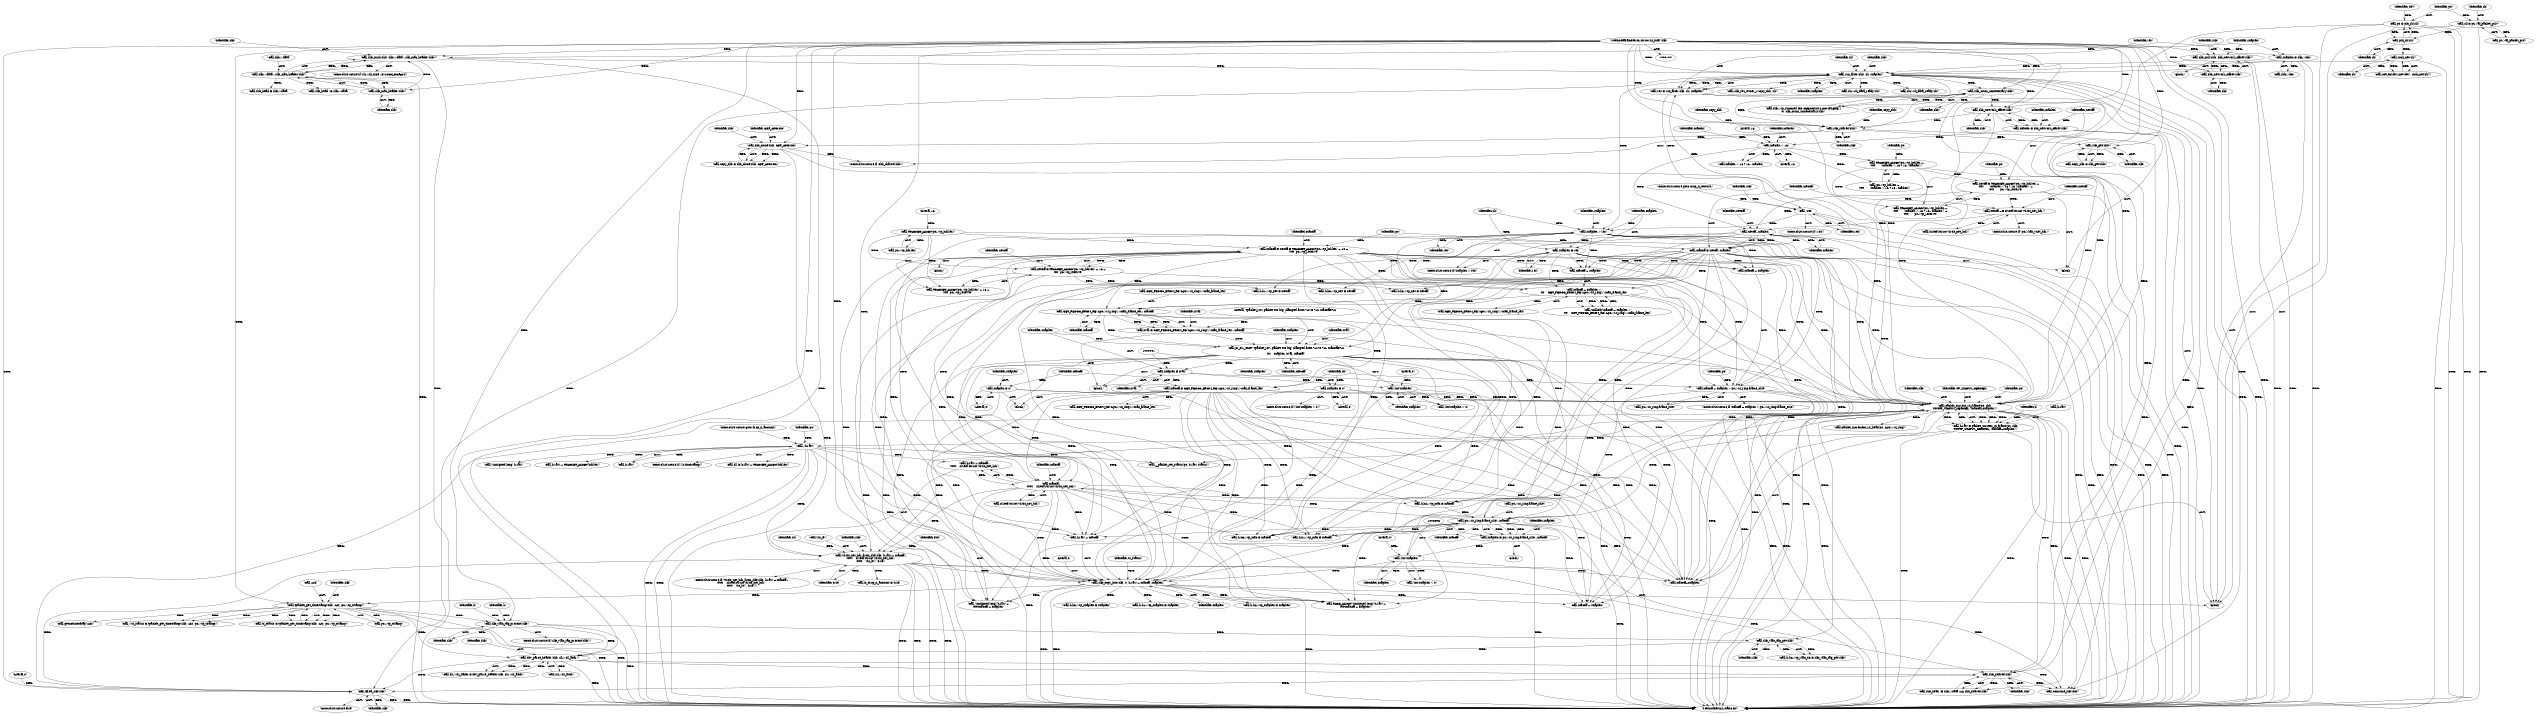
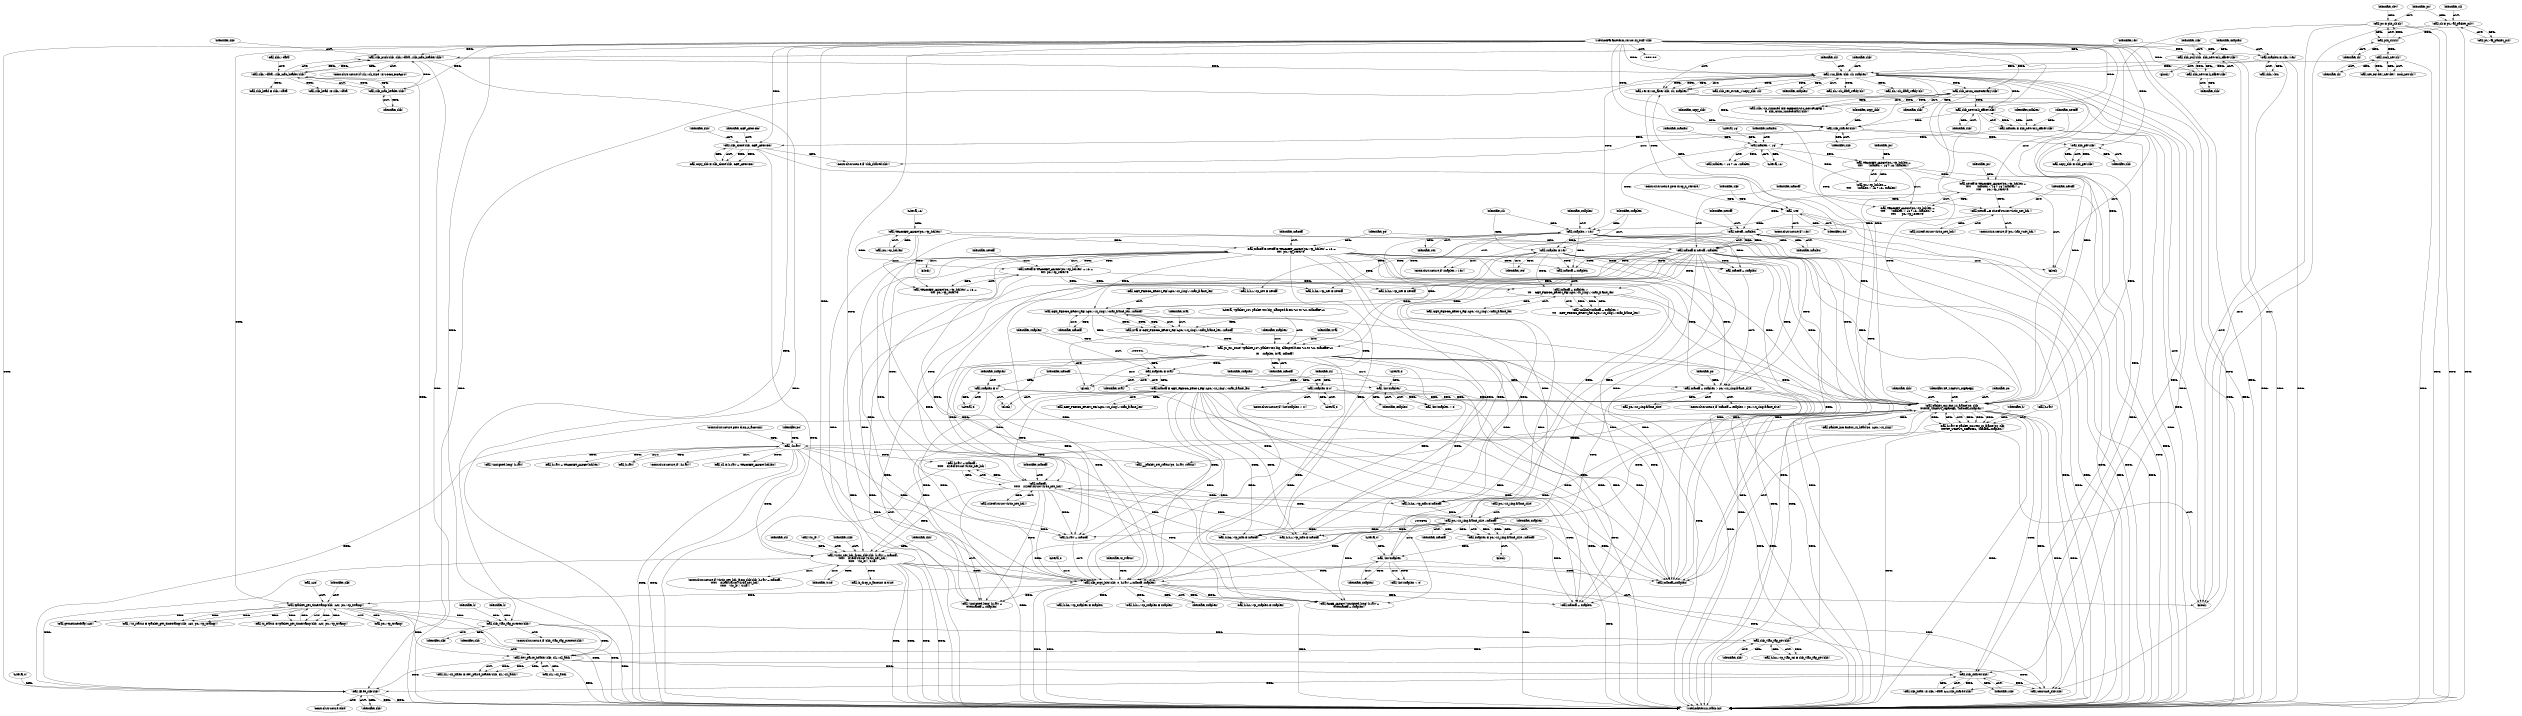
node "(ControlStructure,if (!h.timestamp))": label "(ControlStructure,if (!h.timestamp))" -> "(ControlStructure,if (!h.raw))"
